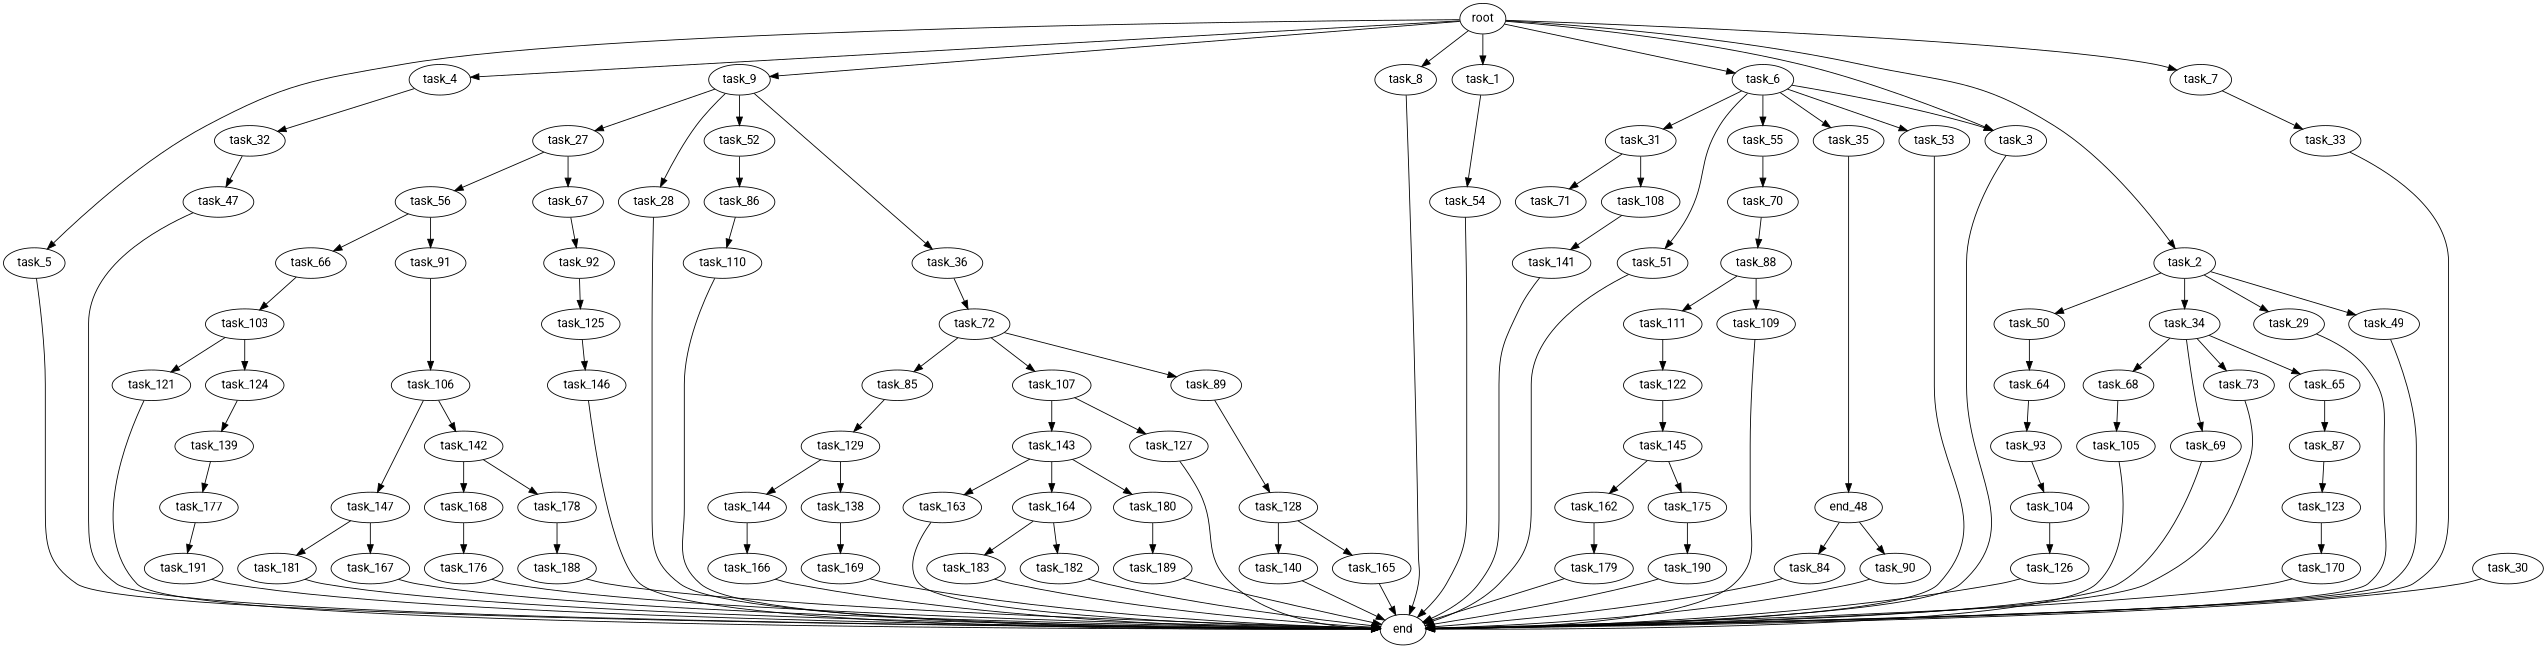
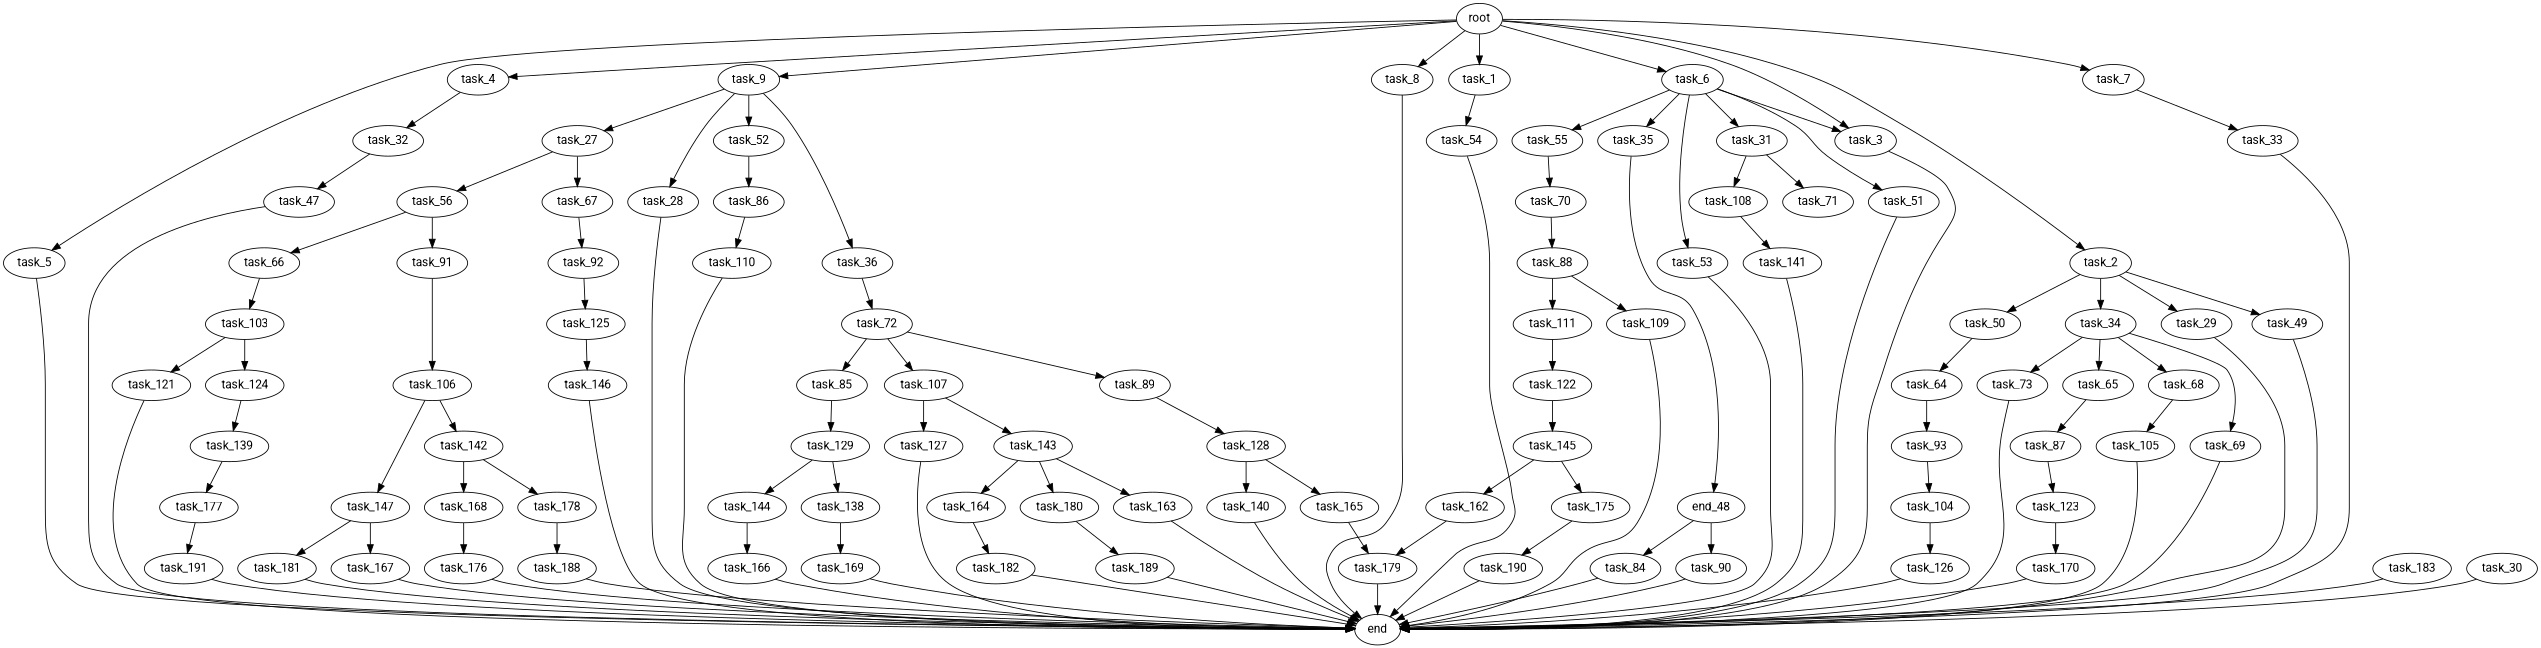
edge "task_164" -> "task_183": removed
edge "task_165" -> "end": now "task_165" -> "task_179"
